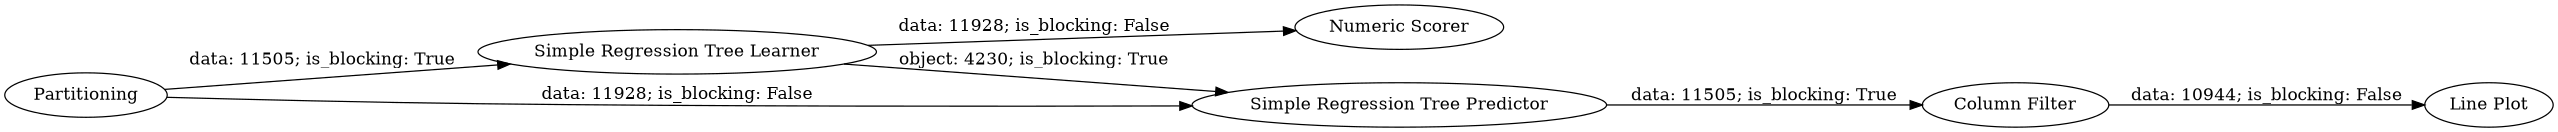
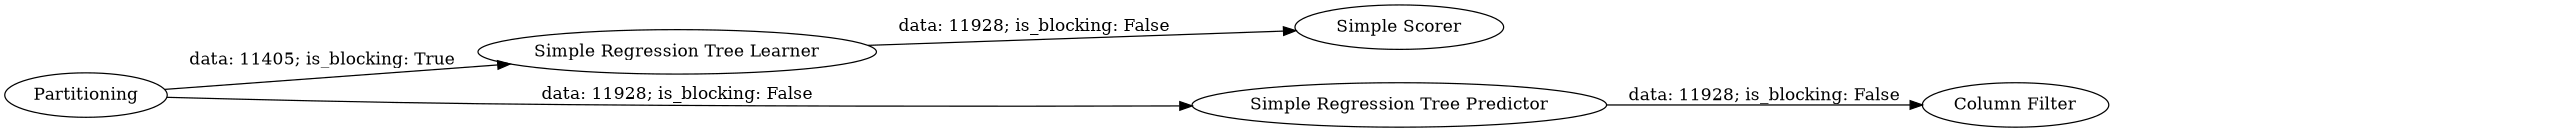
node "Numeric Scorer": label "Numeric Scorer" -> "Simple Scorer"
edge "Partitioning" -> "Simple Regression Tree Learner": label "data: 11505; is_blocking: True" -> "data: 11405; is_blocking: True"
edge "Simple Regression Tree Learner" -> "Simple Regression Tree Predictor": removed, label "object: 4230; is_blocking: True"
edge "Simple Regression Tree Predictor" -> "Column Filter": label "data: 11505; is_blocking: True" -> "data: 11928; is_blocking: False"
node "Line Plot": removed
